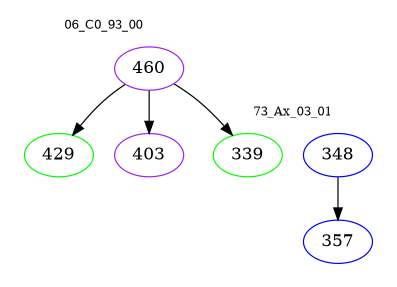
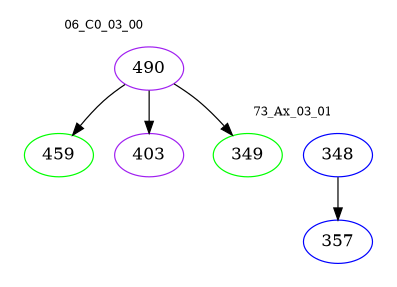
cluster "06_C0_93_00": label "06_C0_93_00" -> "06_C0_03_00"
node "460": label "460" -> "490"
node "429": label "429" -> "459"
node "339": label "339" -> "349"
